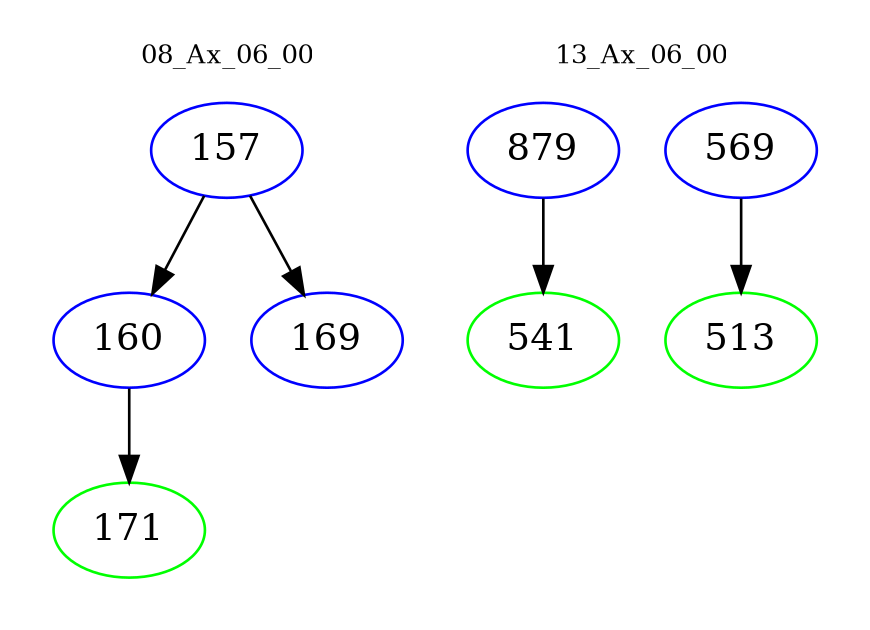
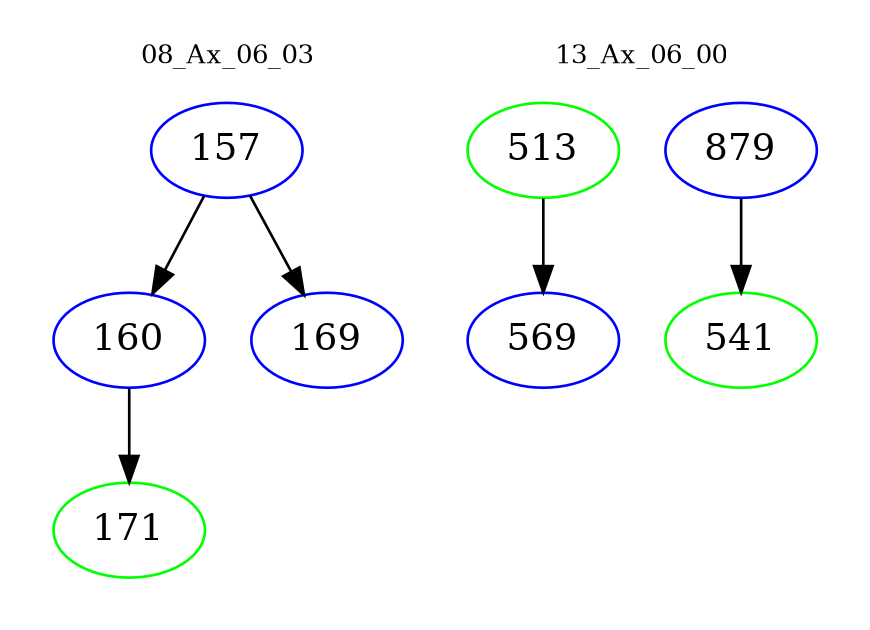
cluster "08_Ax_06_00": label "08_Ax_06_00" -> "08_Ax_06_03"
edge "569" -> "513": reversed
